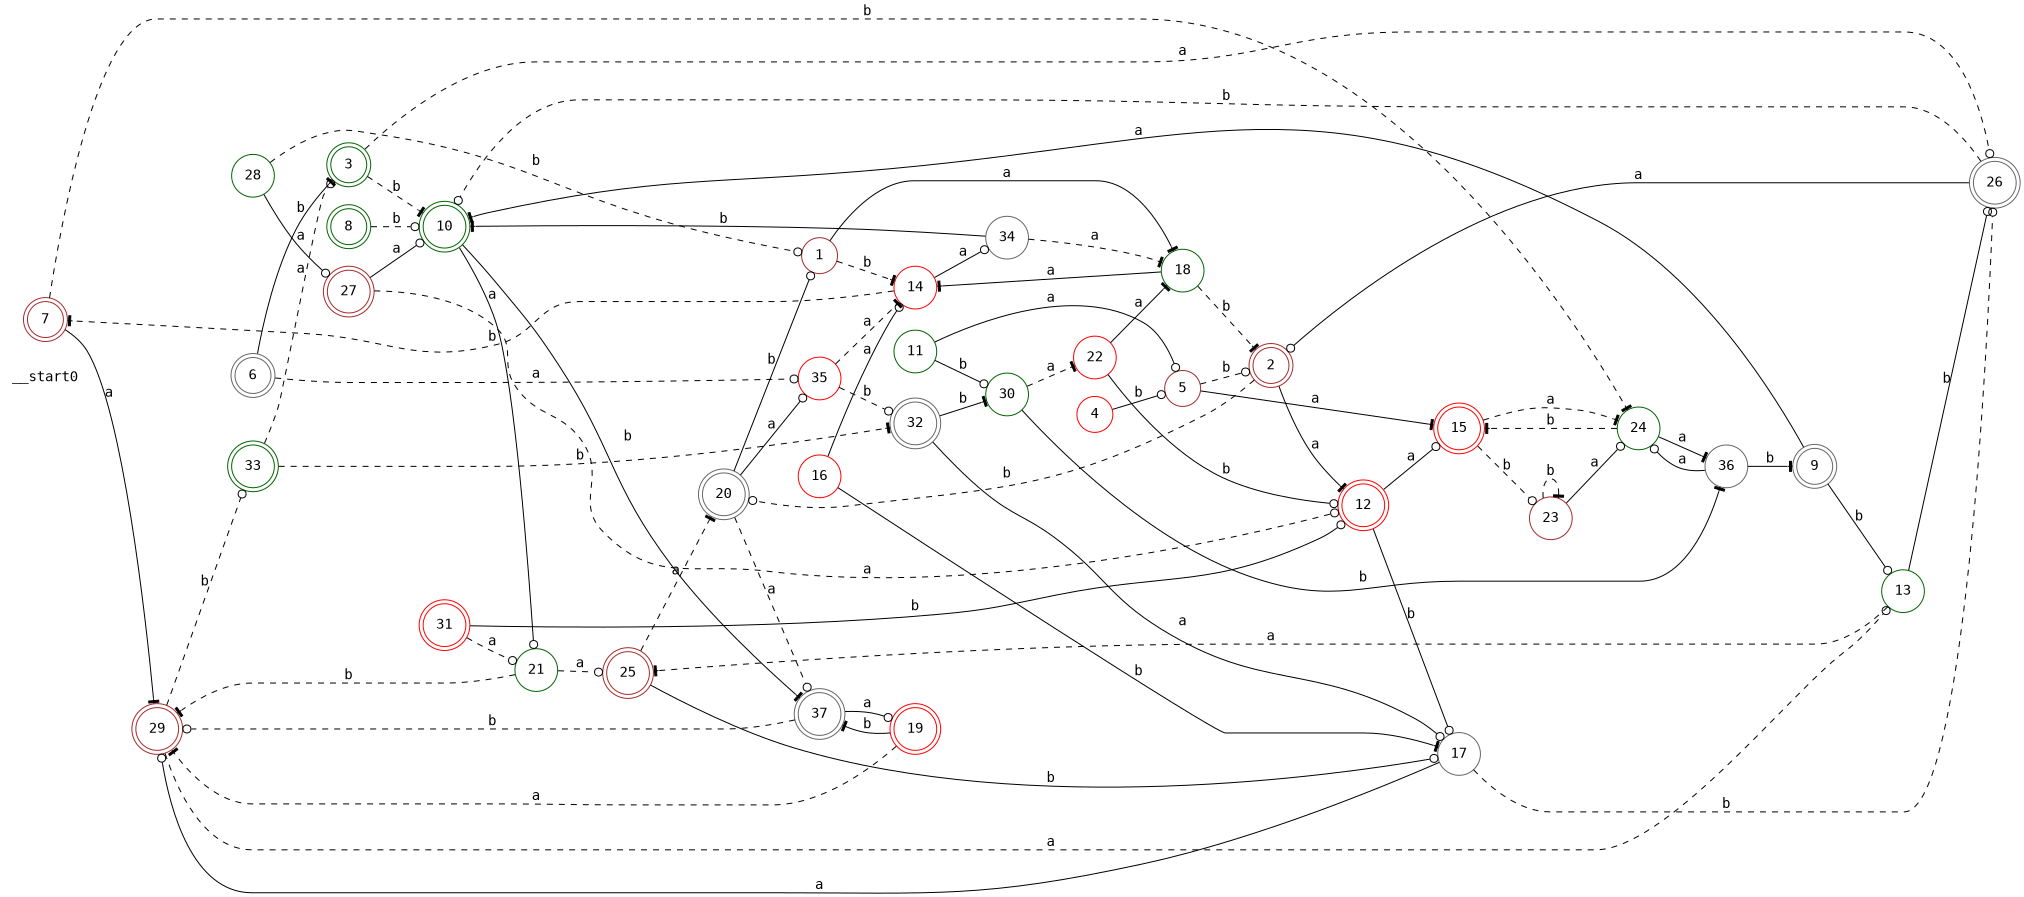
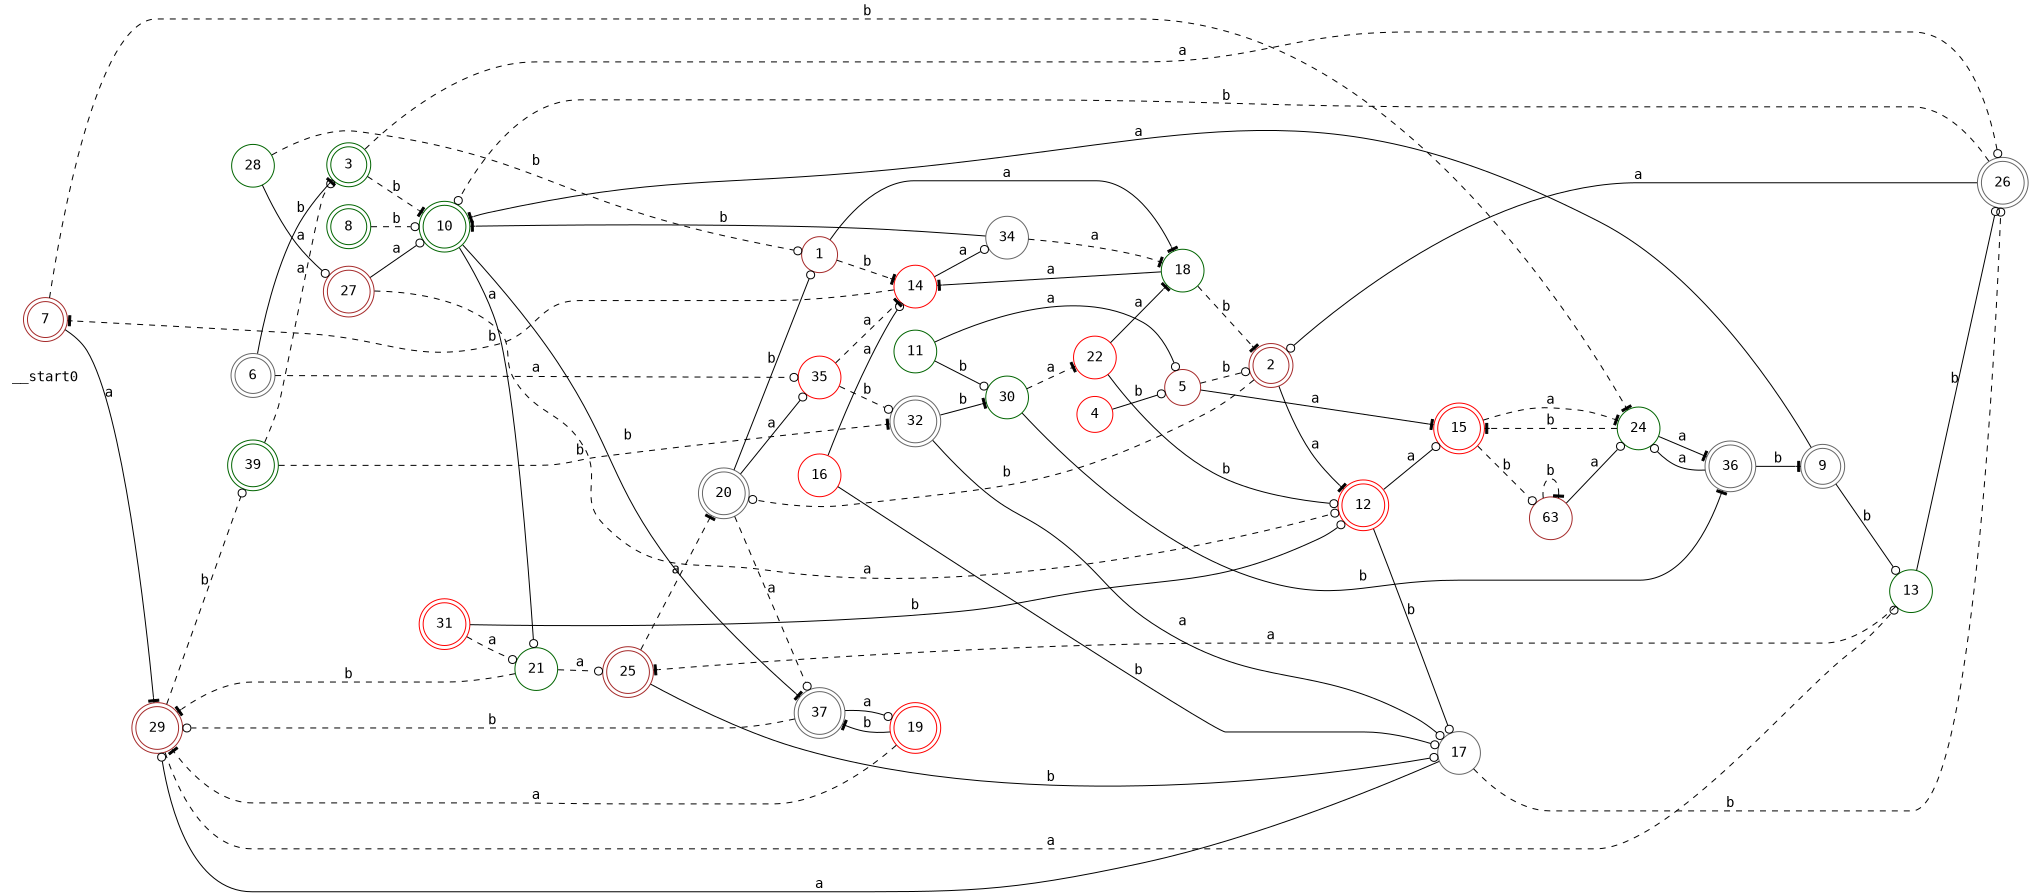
node "33": label "33" -> "39"
node "36": shape circle -> doublecircle
node "23": label "23" -> "63"
edge "16" -> "17": arrowhead tee -> odot
